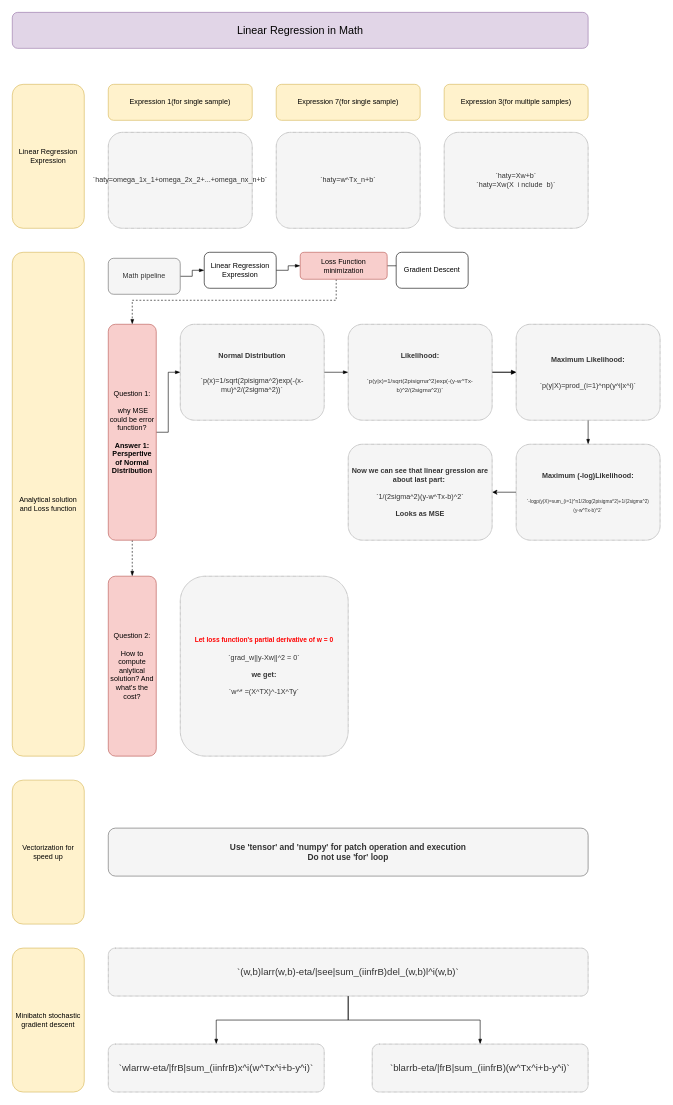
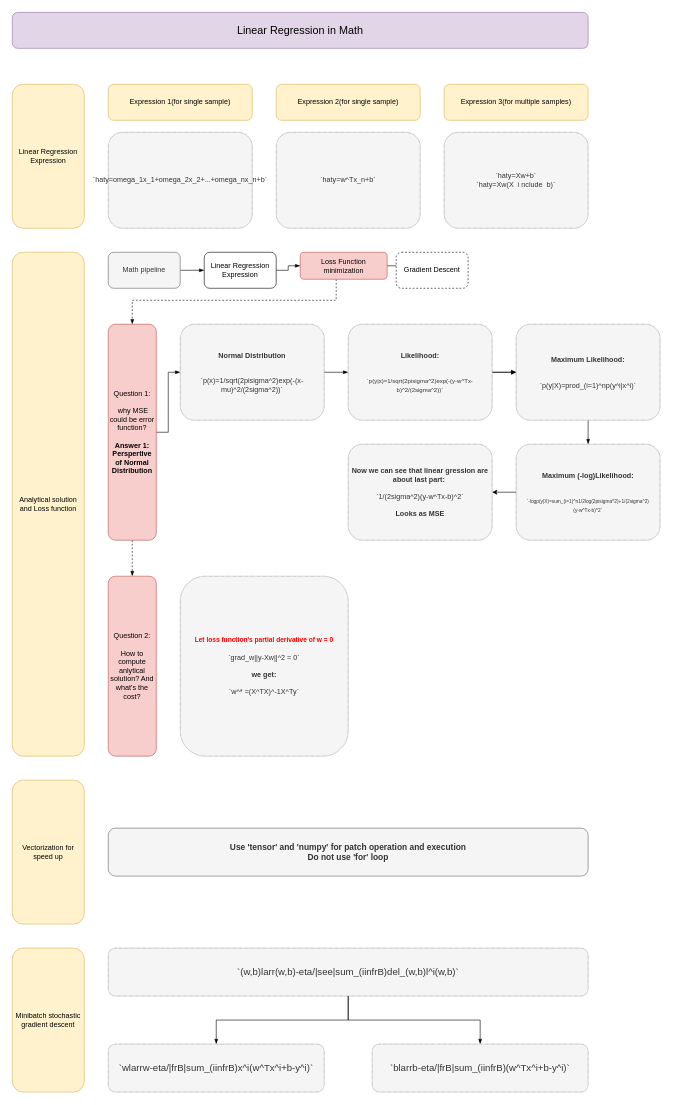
node "Expression 7(for single sample)": label "Expression 7(for single sample)" -> "Expression 2(for single sample)"
node "Gradient Descent": style solid -> dashed
node "Math pipeline": moved (144, 276) -> (144, 270)
